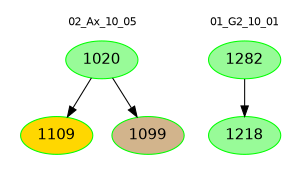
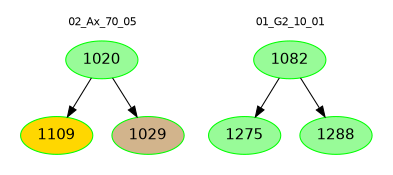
cluster "02_Ax_10_05": label "02_Ax_10_05" -> "02_Ax_70_05"
node "1282": label "1282" -> "1082"
node "1099": label "1099" -> "1029"
node "1275": added
node "1218": label "1218" -> "1288"
